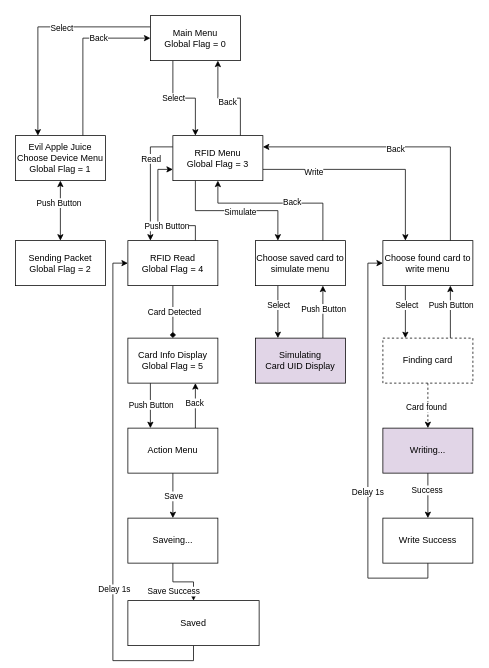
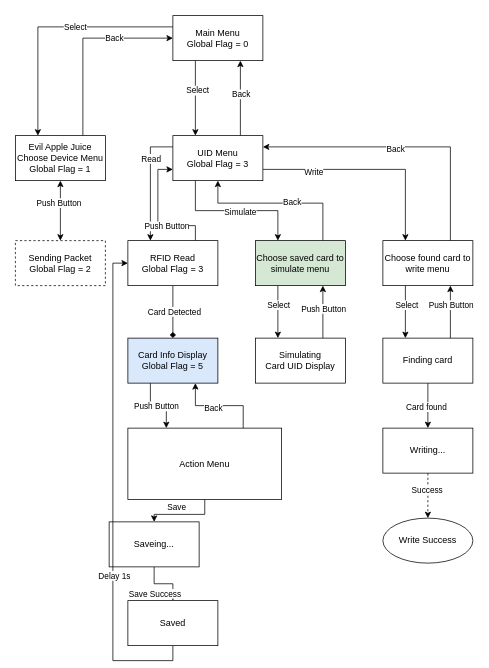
node "Main Menu Global Flag = 0": moved (195, 38) -> (218, 38)
node "RFID Menu Global Flag = 3": label "RFID Menu Global Flag = 3" -> "UID Menu Global Flag = 3"
node "Sending Packet Global Flag = 2": style solid -> dashed
node "RFID Read Global Flag = 4": label "RFID Read Global Flag = 4" -> "RFID Read Global Flag = 3"
node "Choose saved card to simulate menu": fillcolor #ffffff -> #d5e8d4
edge "Write Success" -> "Choose found card to write menu": removed, label "Delay 1s"
node "Card Info Display Global Flag = 5": fillcolor #ffffff -> #dae8fc
node "Simulating Card UID Display": fillcolor #e1d5e7 -> #ffffff
node "Finding card": style dashed -> solid
edge "Finding card" -> "Writing...": style dashed -> solid
node "Action Menu": size 90x45 -> 154x71
node "Writing...": fillcolor #e1d5e7 -> #ffffff
edge "Writing..." -> "Write Success": style solid -> dashed
node "Saveing...": moved (173, 540) -> (154, 544)
node "Write Success": shape rectangle -> ellipse
node "Saved": size 131x45 -> 90x45
